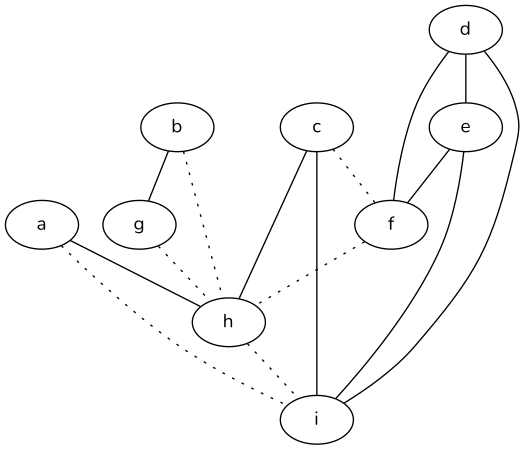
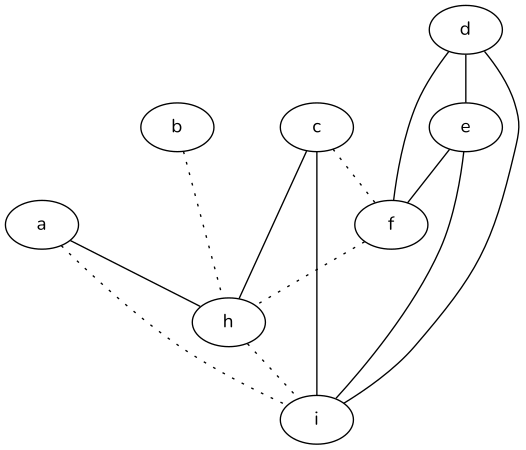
node "g": removed
